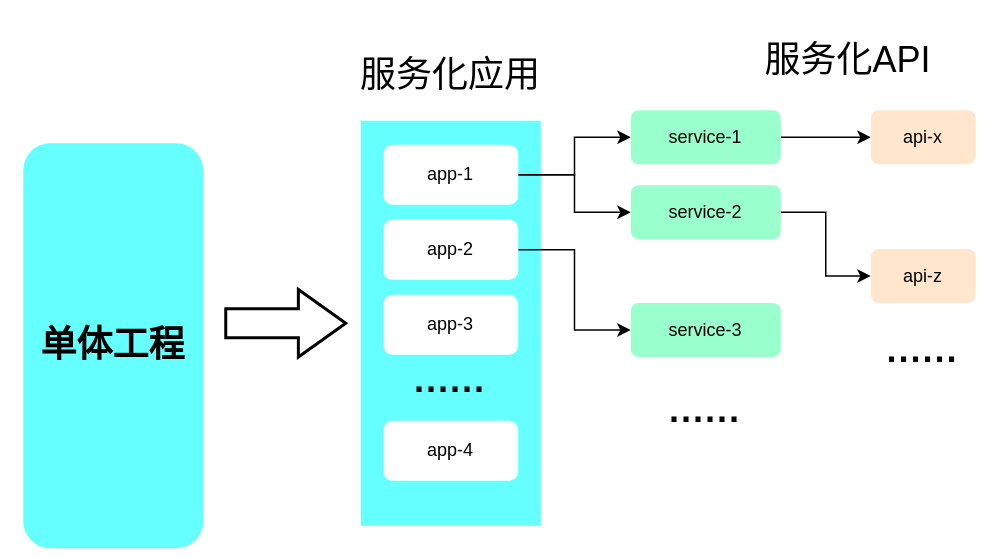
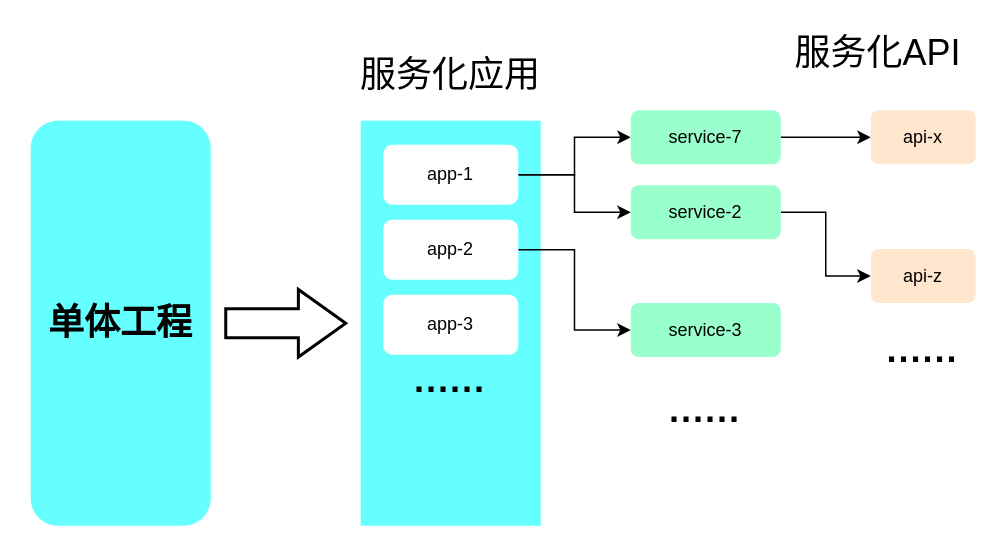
node "服务化API": moved (848, 61) -> (878, 53)
node "service-1": label "service-1" -> "service-7"
node "单体工程": moved (113, 346) -> (121, 323)
node "app-4": removed
